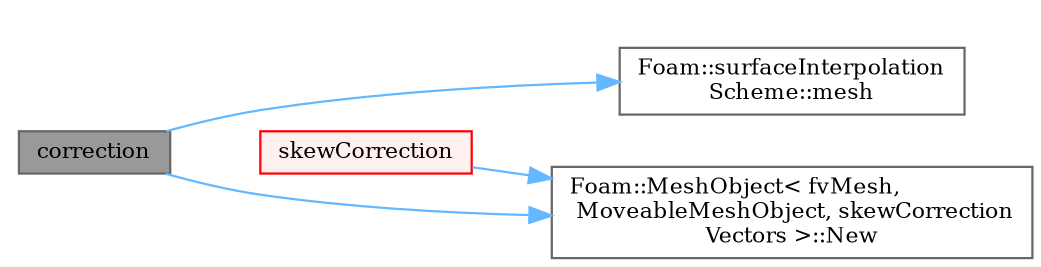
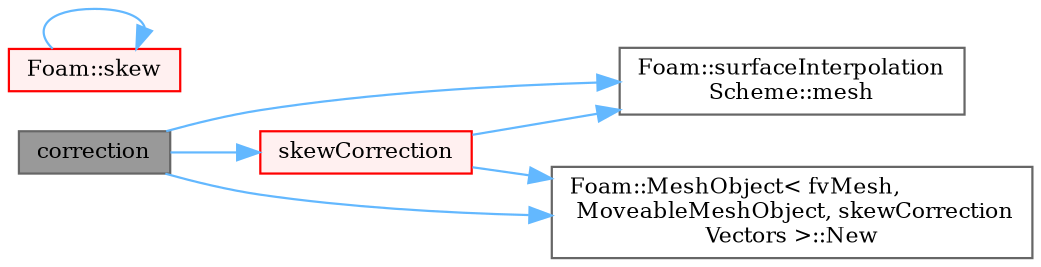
node "Foam::skew": added
edge "skewCorrection" -> "Foam::surfaceInterpolation Scheme::mesh": added
edge "correction" -> "skewCorrection": added
